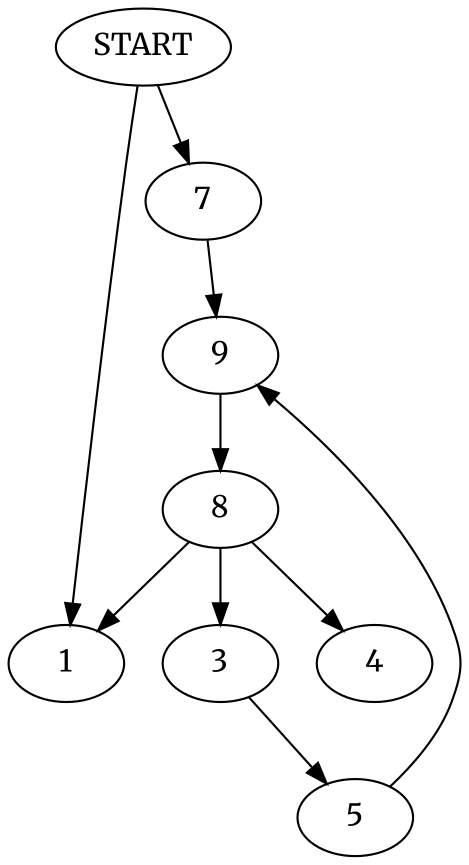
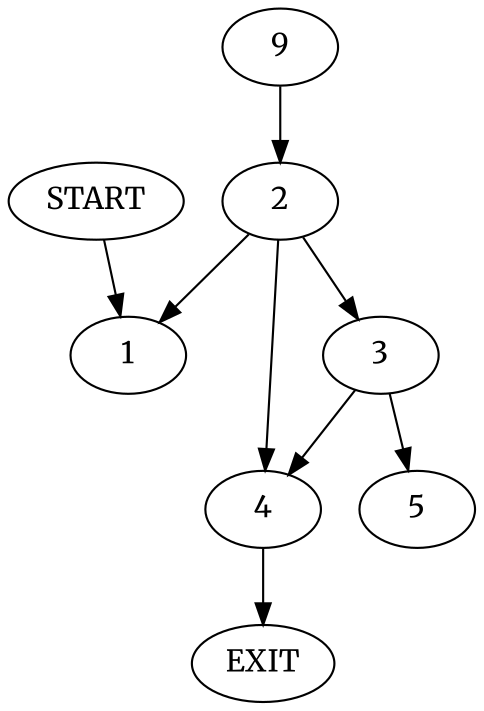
node "7": removed
edge "3" -> "4": added
node "8": label "8" -> "2"
edge "5" -> "9": removed
node "EXIT": added
